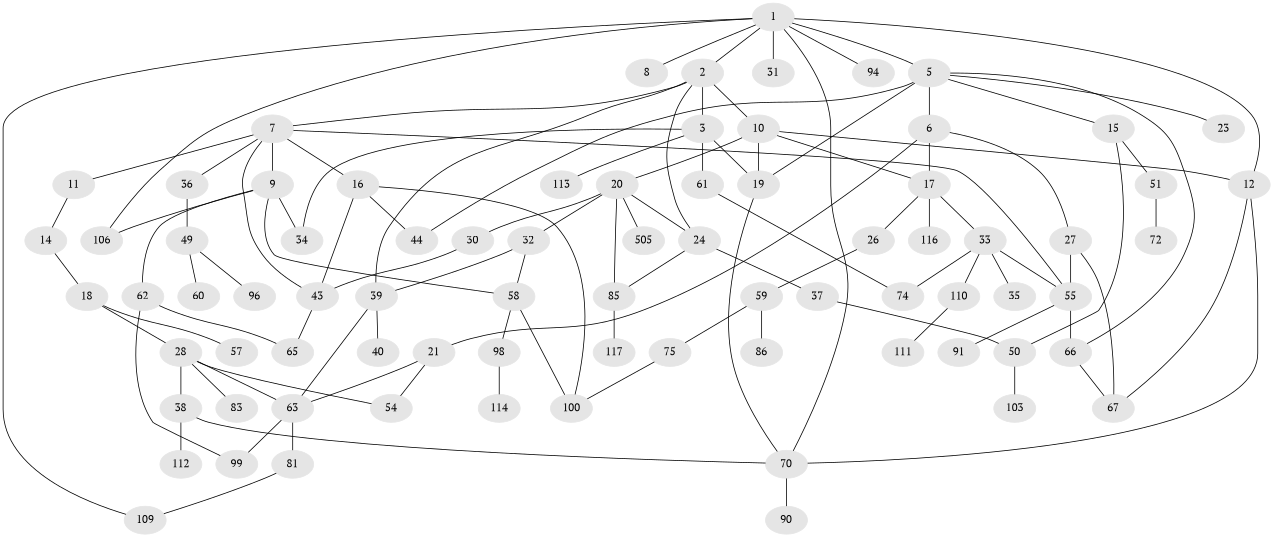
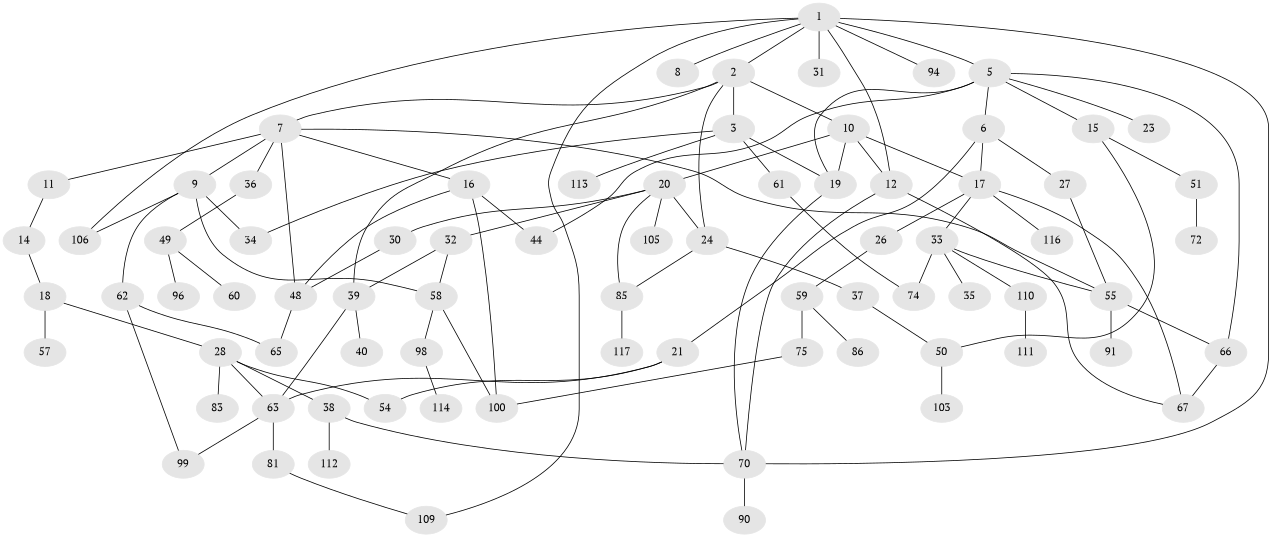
node "505": label "505" -> "105"
node "43": label "43" -> "48"
edge "27" -- "67": now "17" -- "67"
